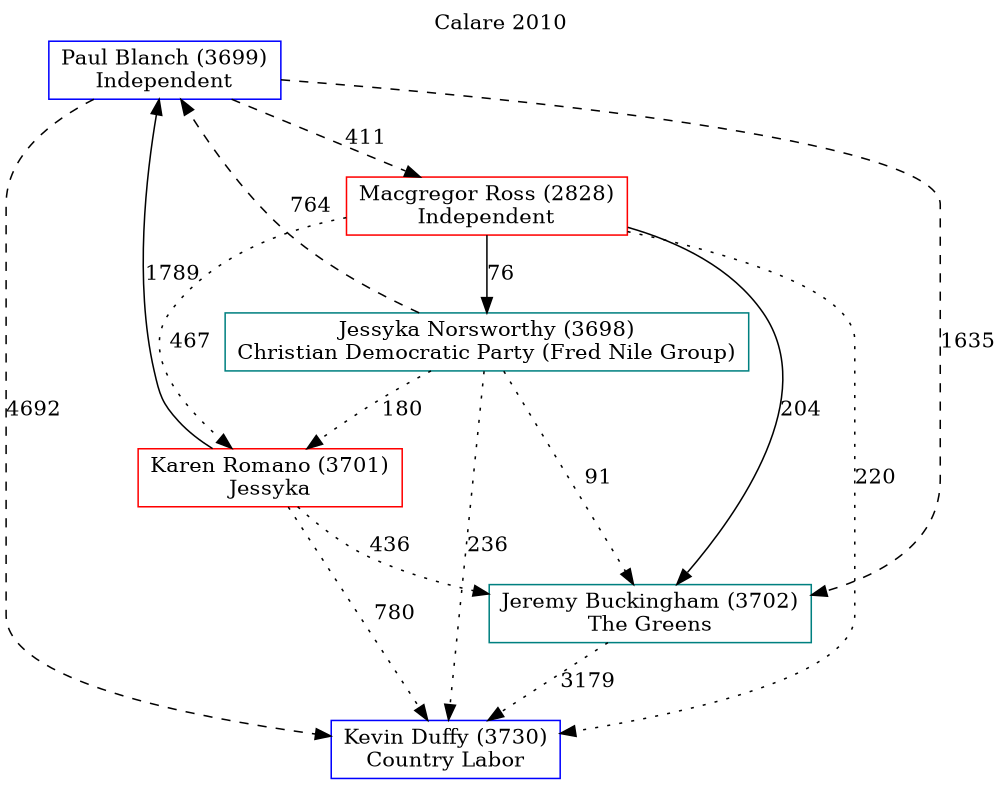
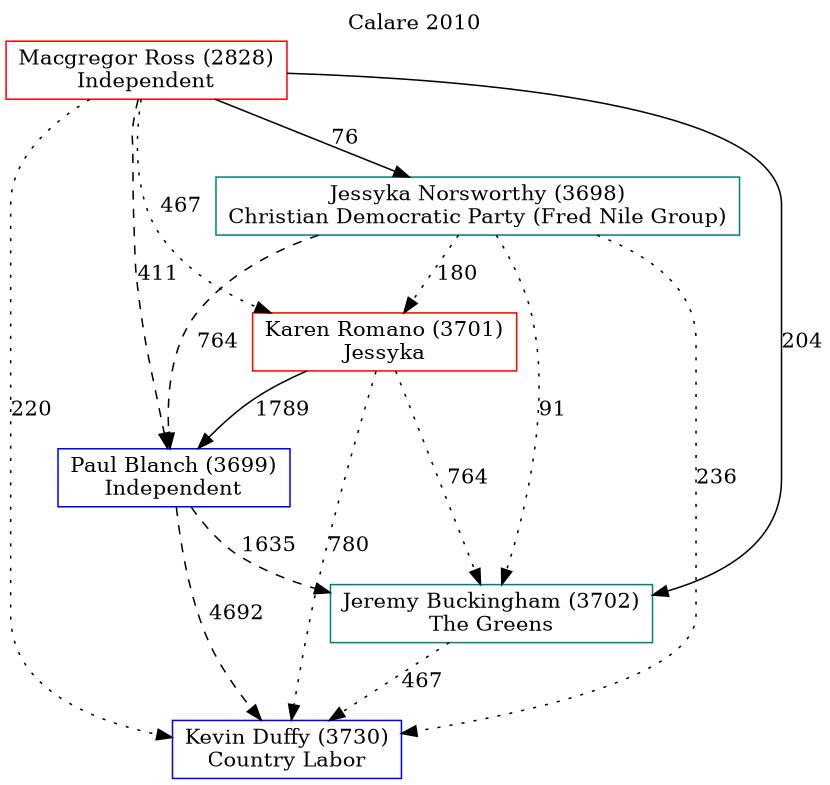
edge "Paul Blanch (3699) Independent" -> "Macgregor Ross (2828) Independent": reversed
edge "Karen Romano (3701) Jessyka" -> "Jeremy Buckingham (3702) The Greens": label "436" -> "764"
edge "Jeremy Buckingham (3702) The Greens" -> "Kevin Duffy (3730) Country Labor": label "3179" -> "467"
